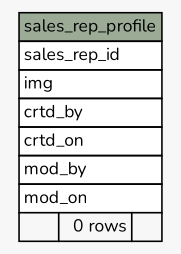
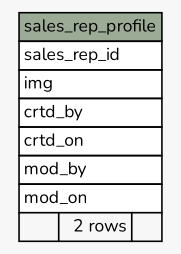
node "sales_rep_profile": text "0 rows" -> "2 rows"
